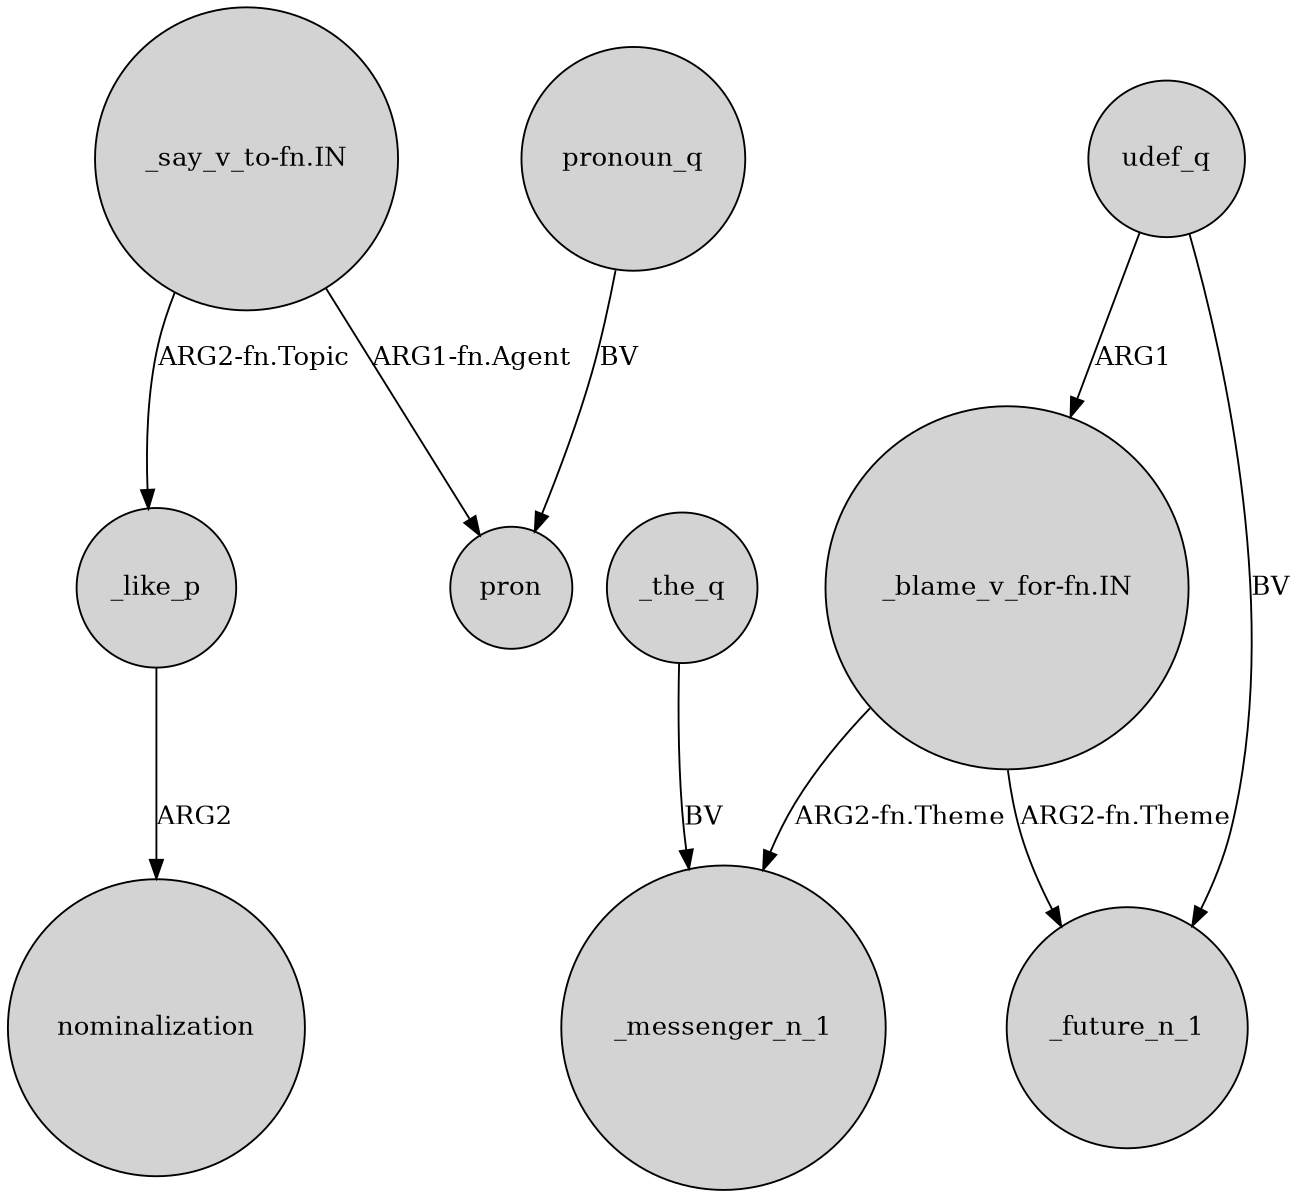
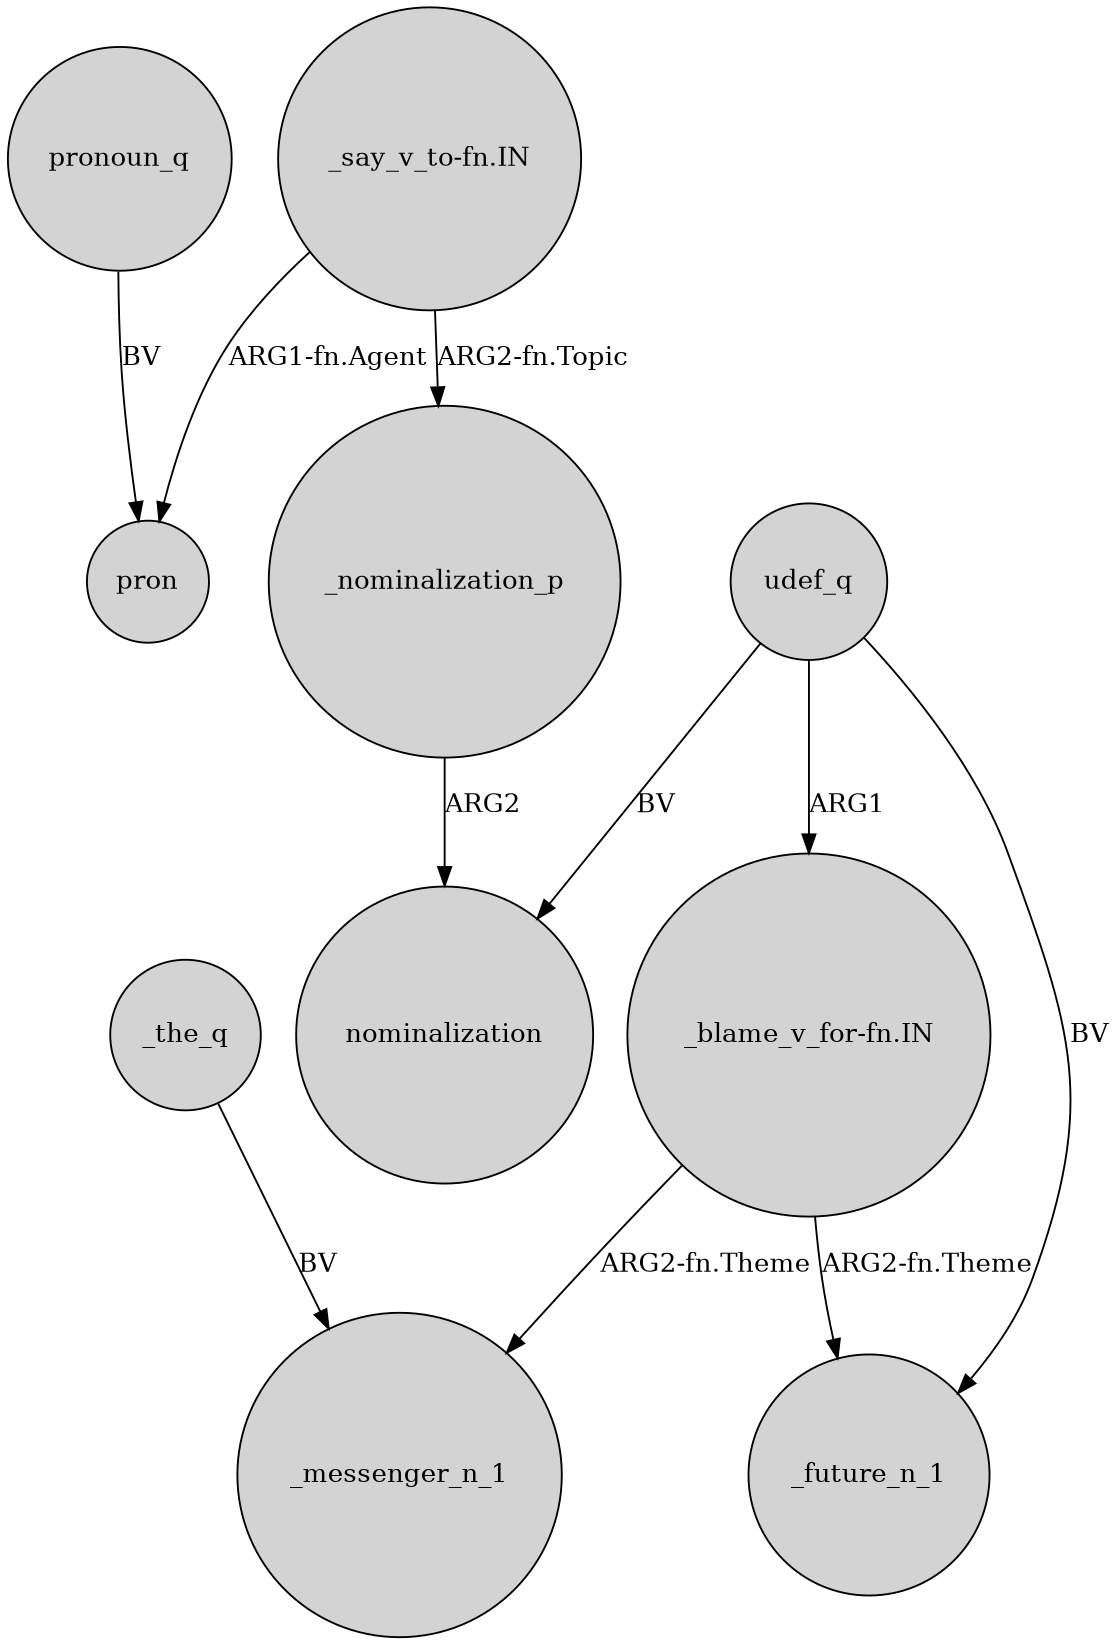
node "_like_p": label "_like_p" -> "_nominalization_p"
edge "udef_q" -> "nominalization": added, label "BV"
